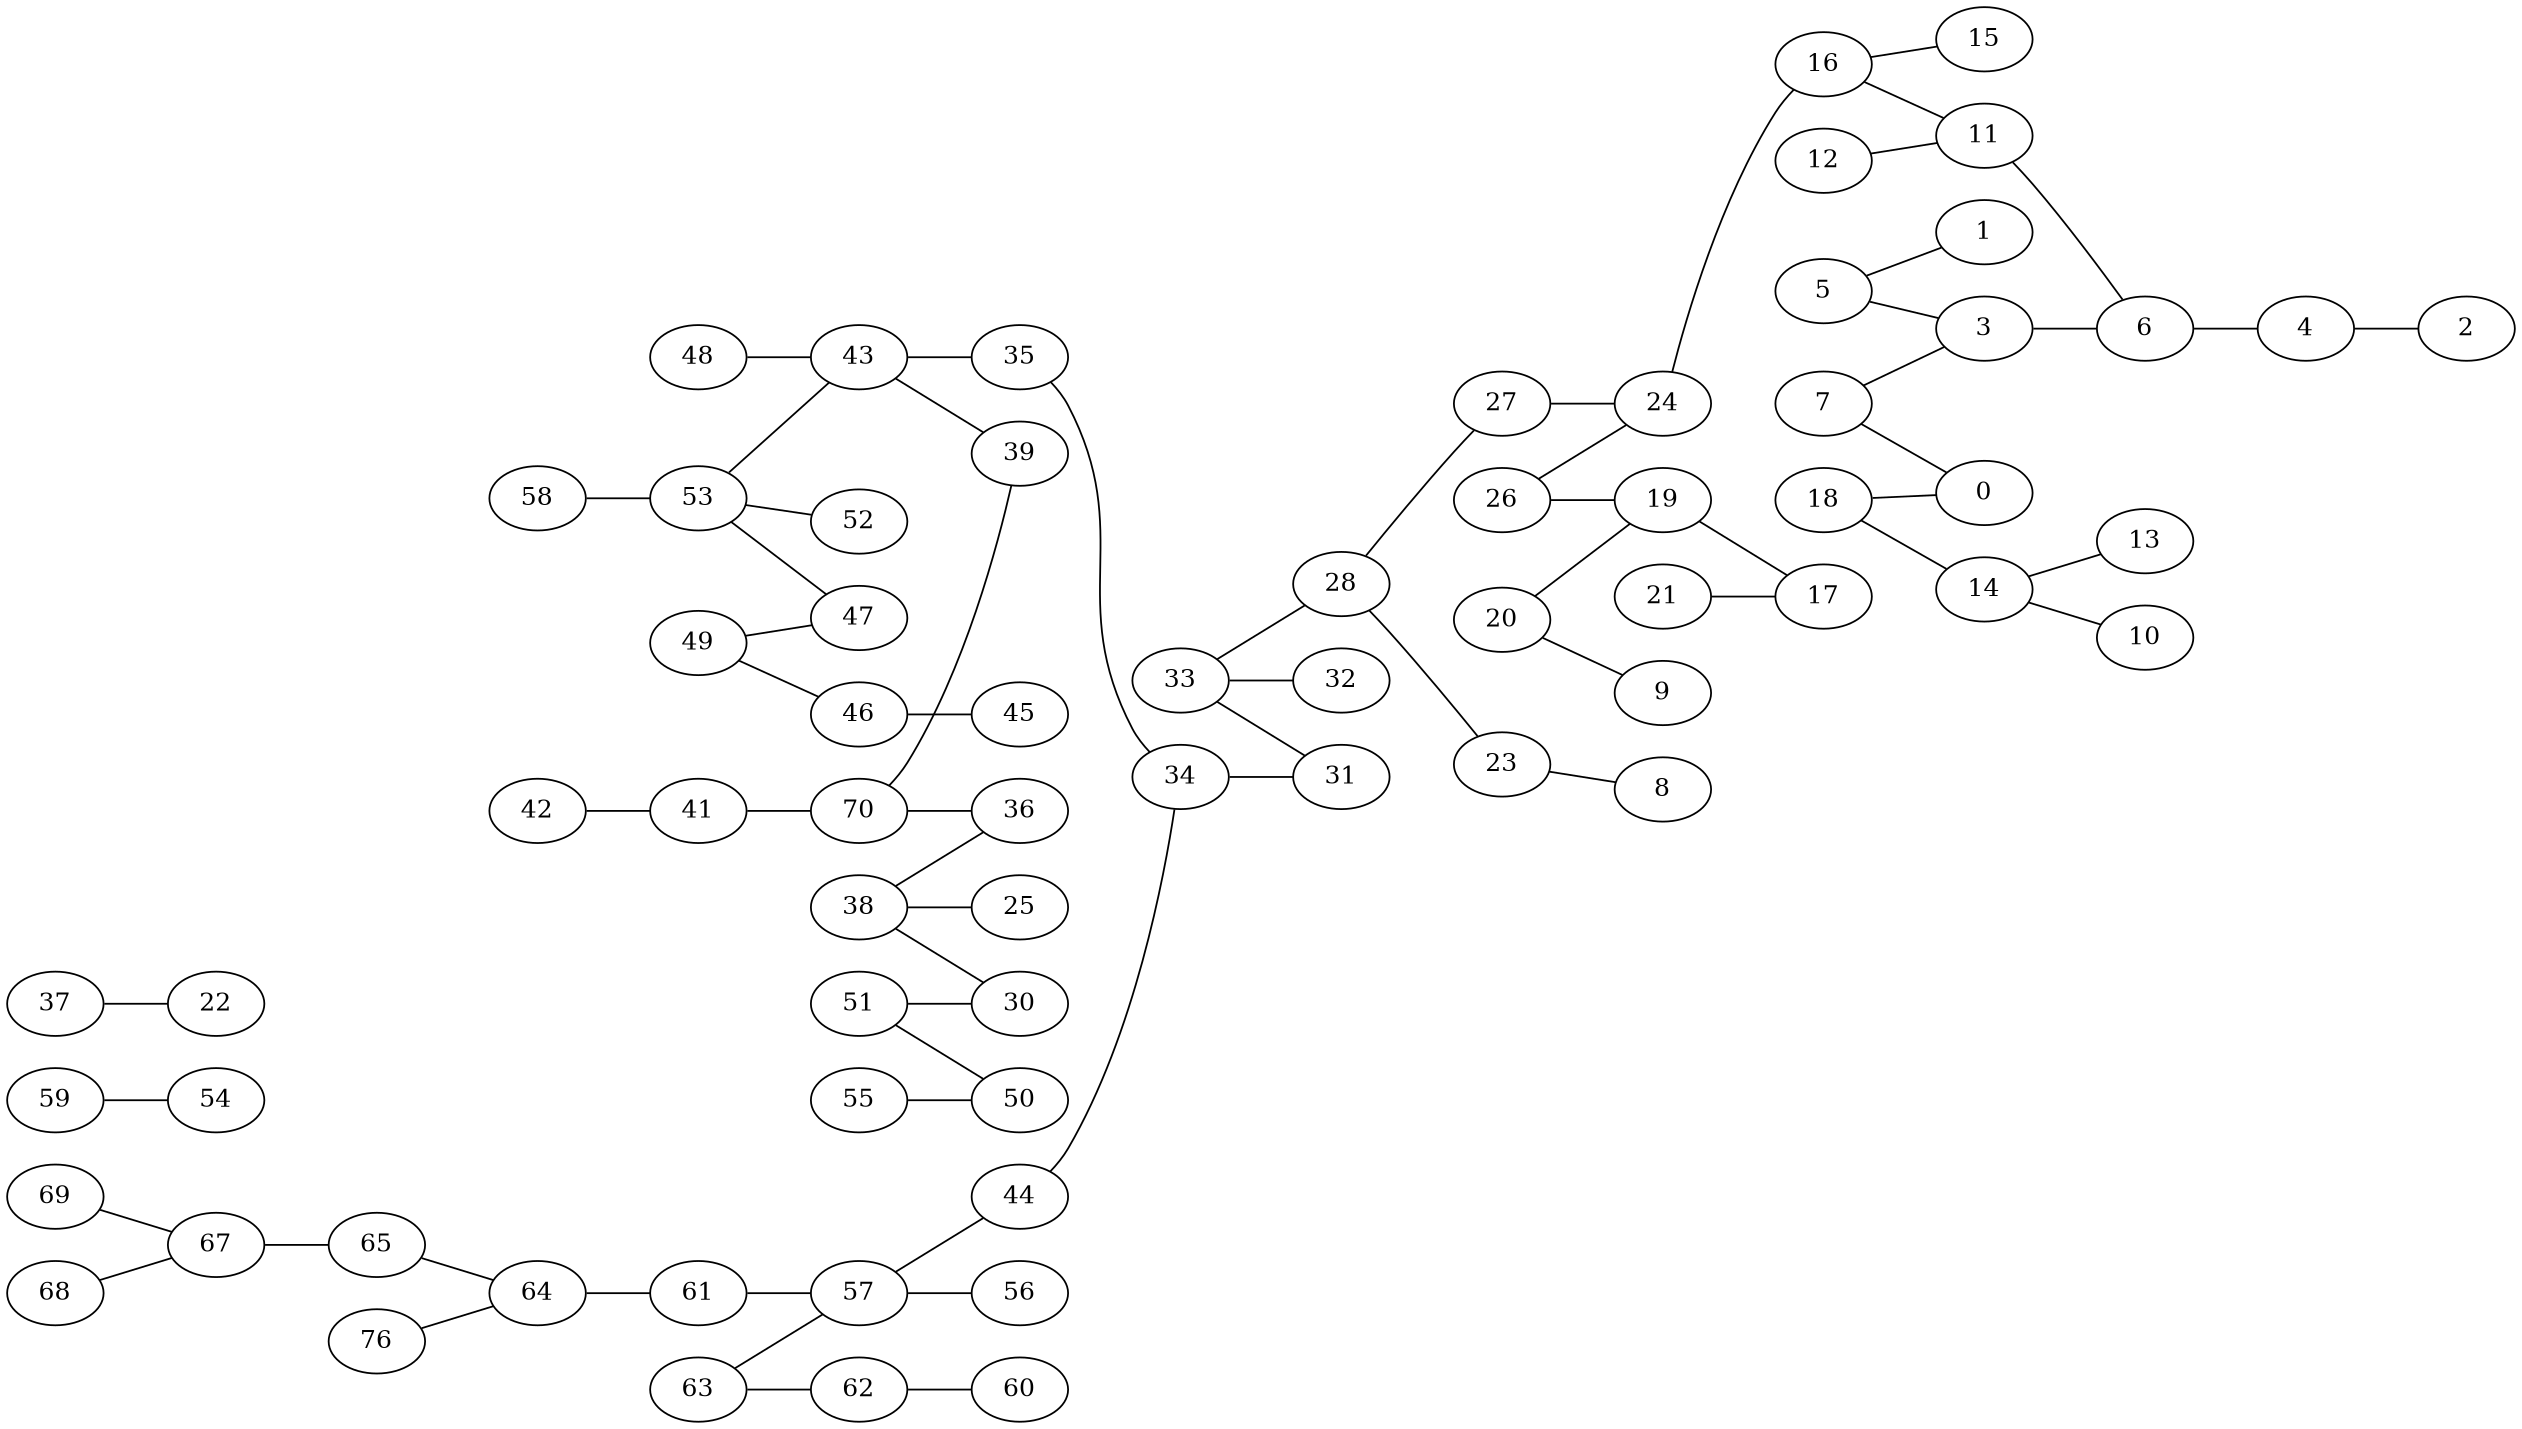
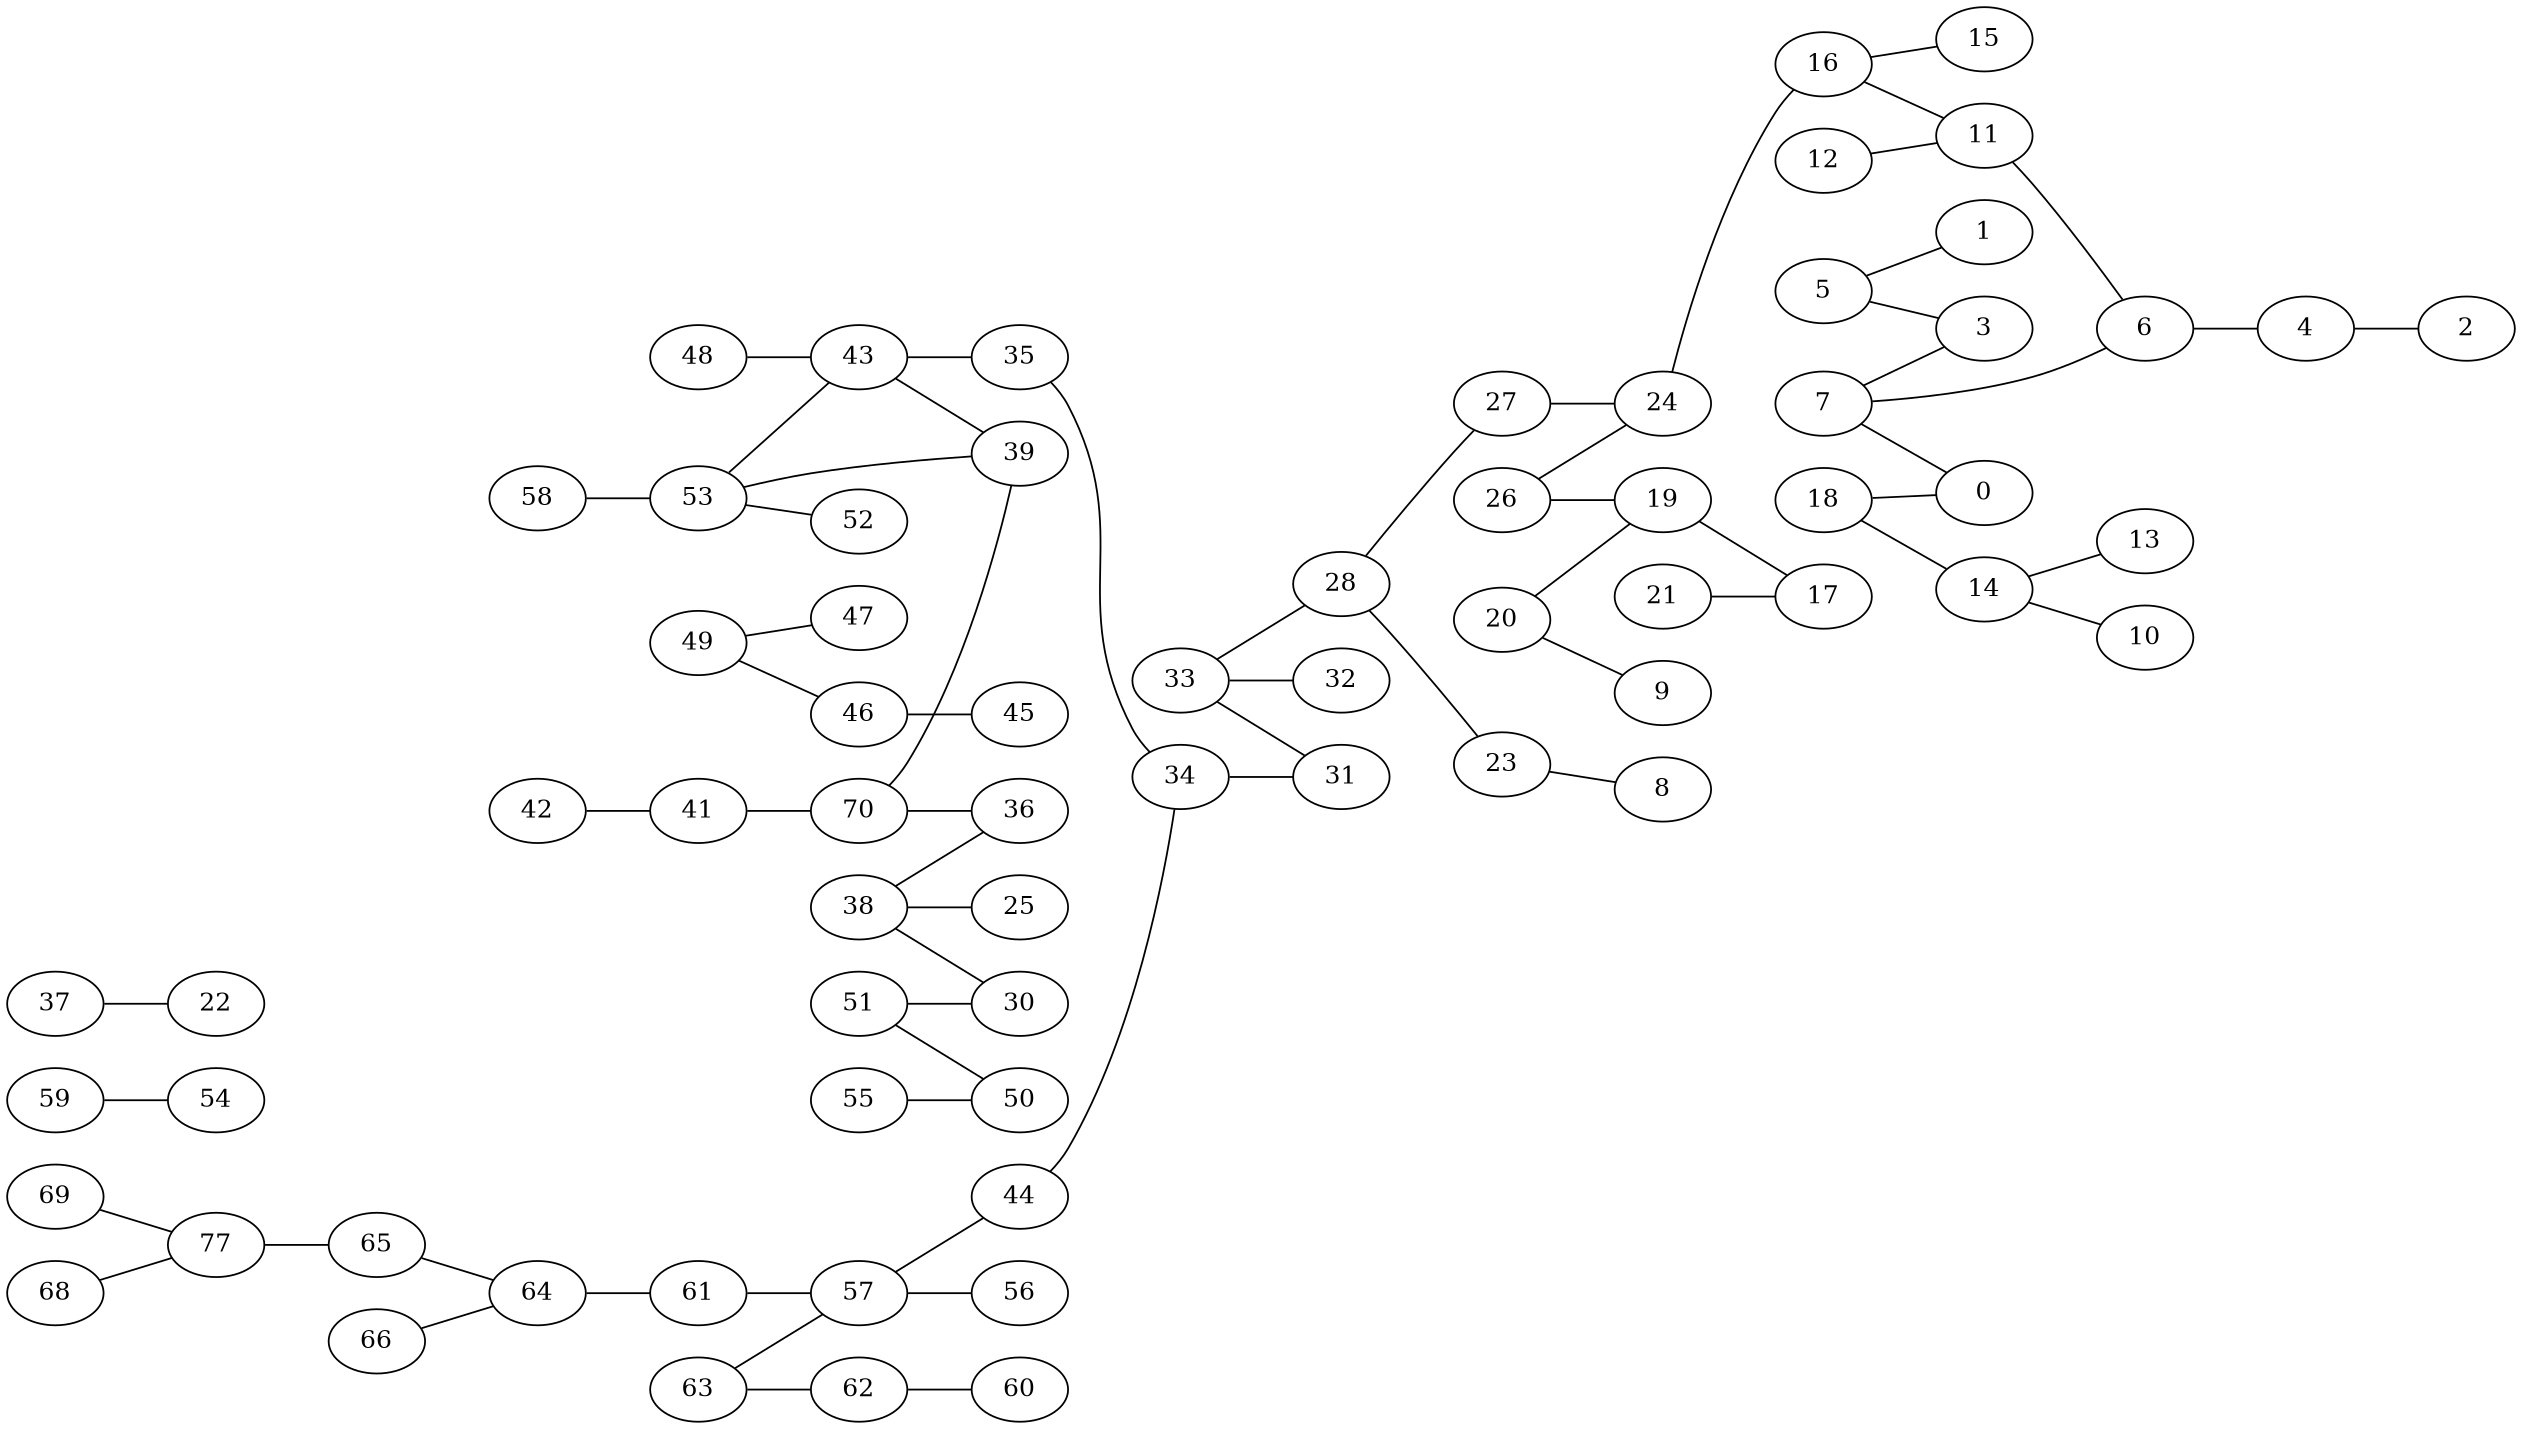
edge "3" -- "6": now "7" -- "6"
edge "53" -- "47": now "53" -- "39"
node "67": label "67" -> "77"
node "76": label "76" -> "66"
